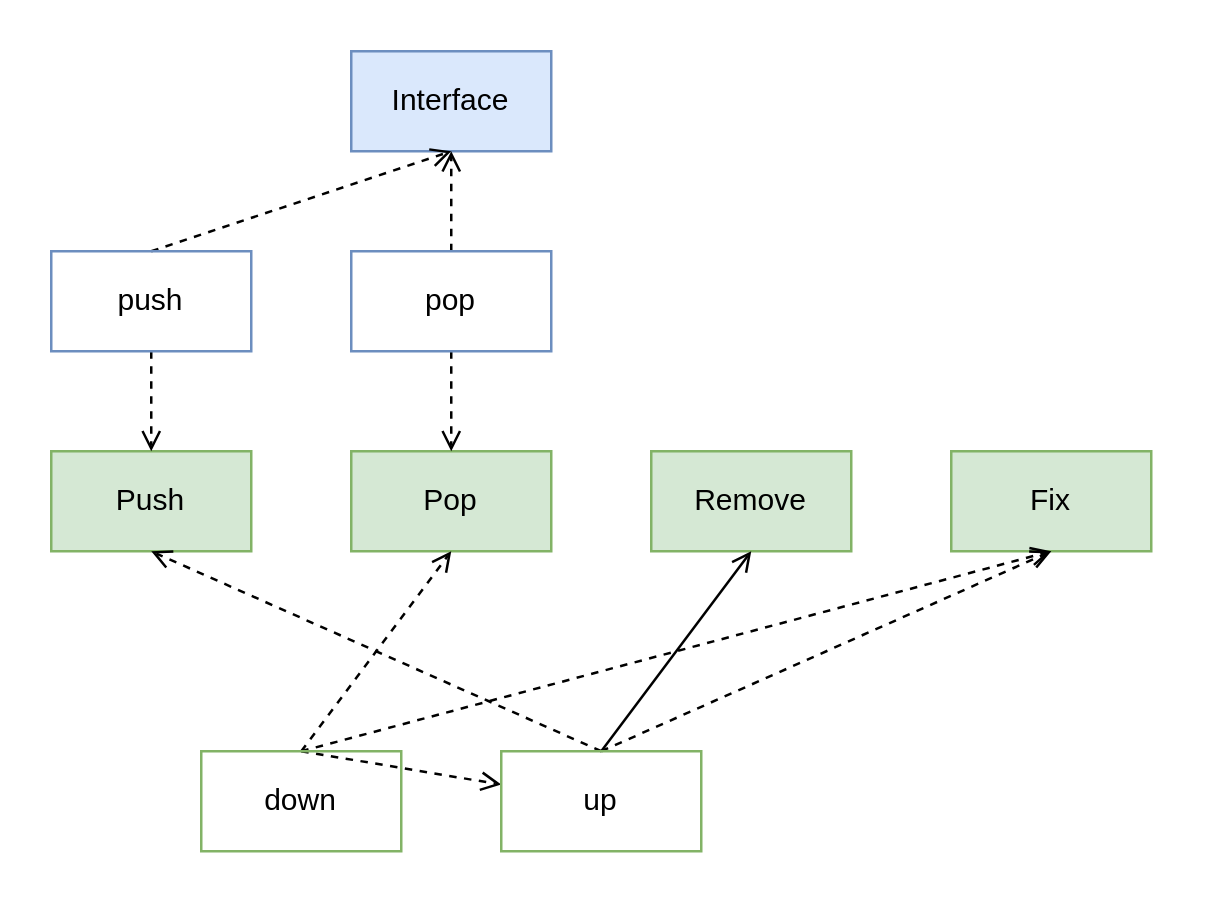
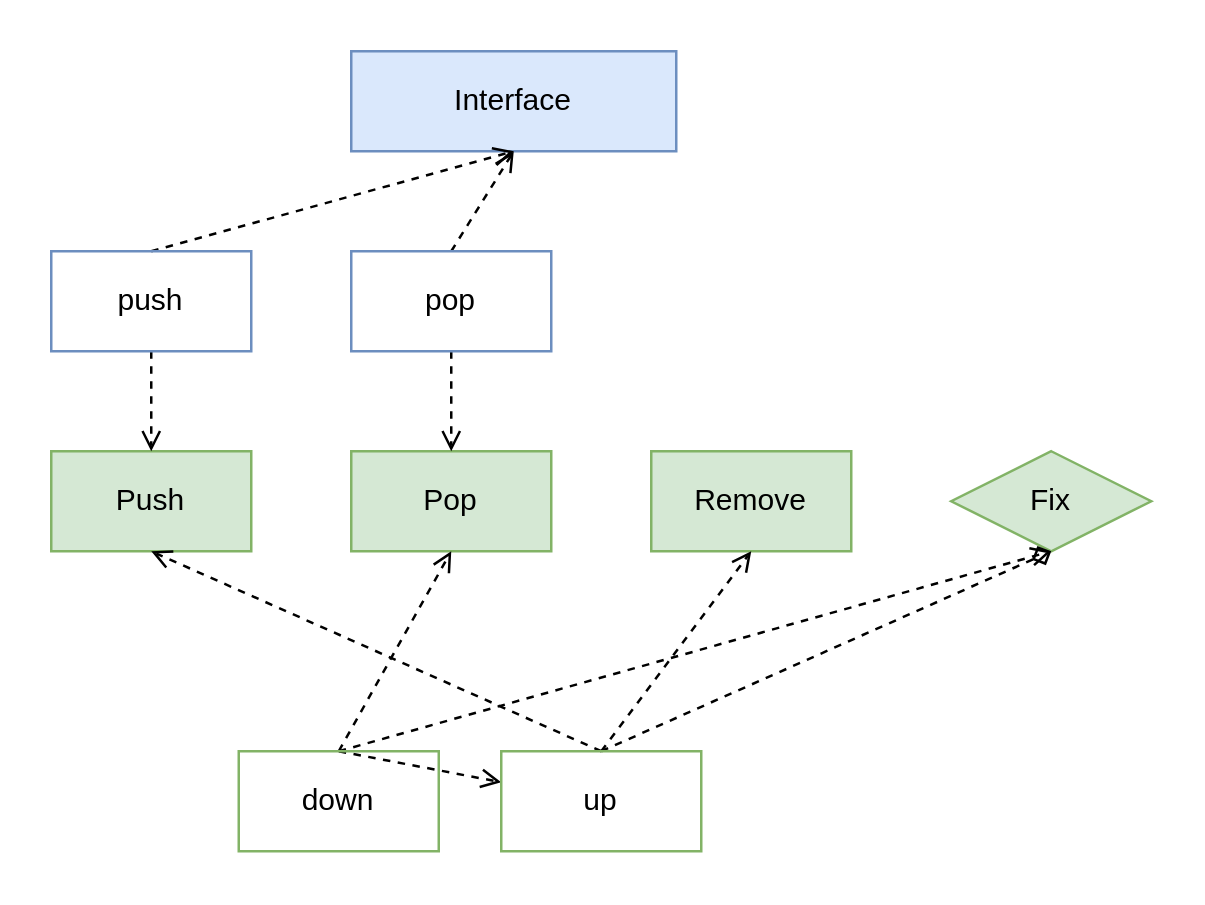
node "Interface": size 200x100 -> 325x100
node "Fix": shape rectangle -> diamond
edge "up" -> "Fix": arrowhead open -> diamond
edge "up" -> "Remove": style solid -> dashed
node "down": moved (301, 801) -> (339, 801)
